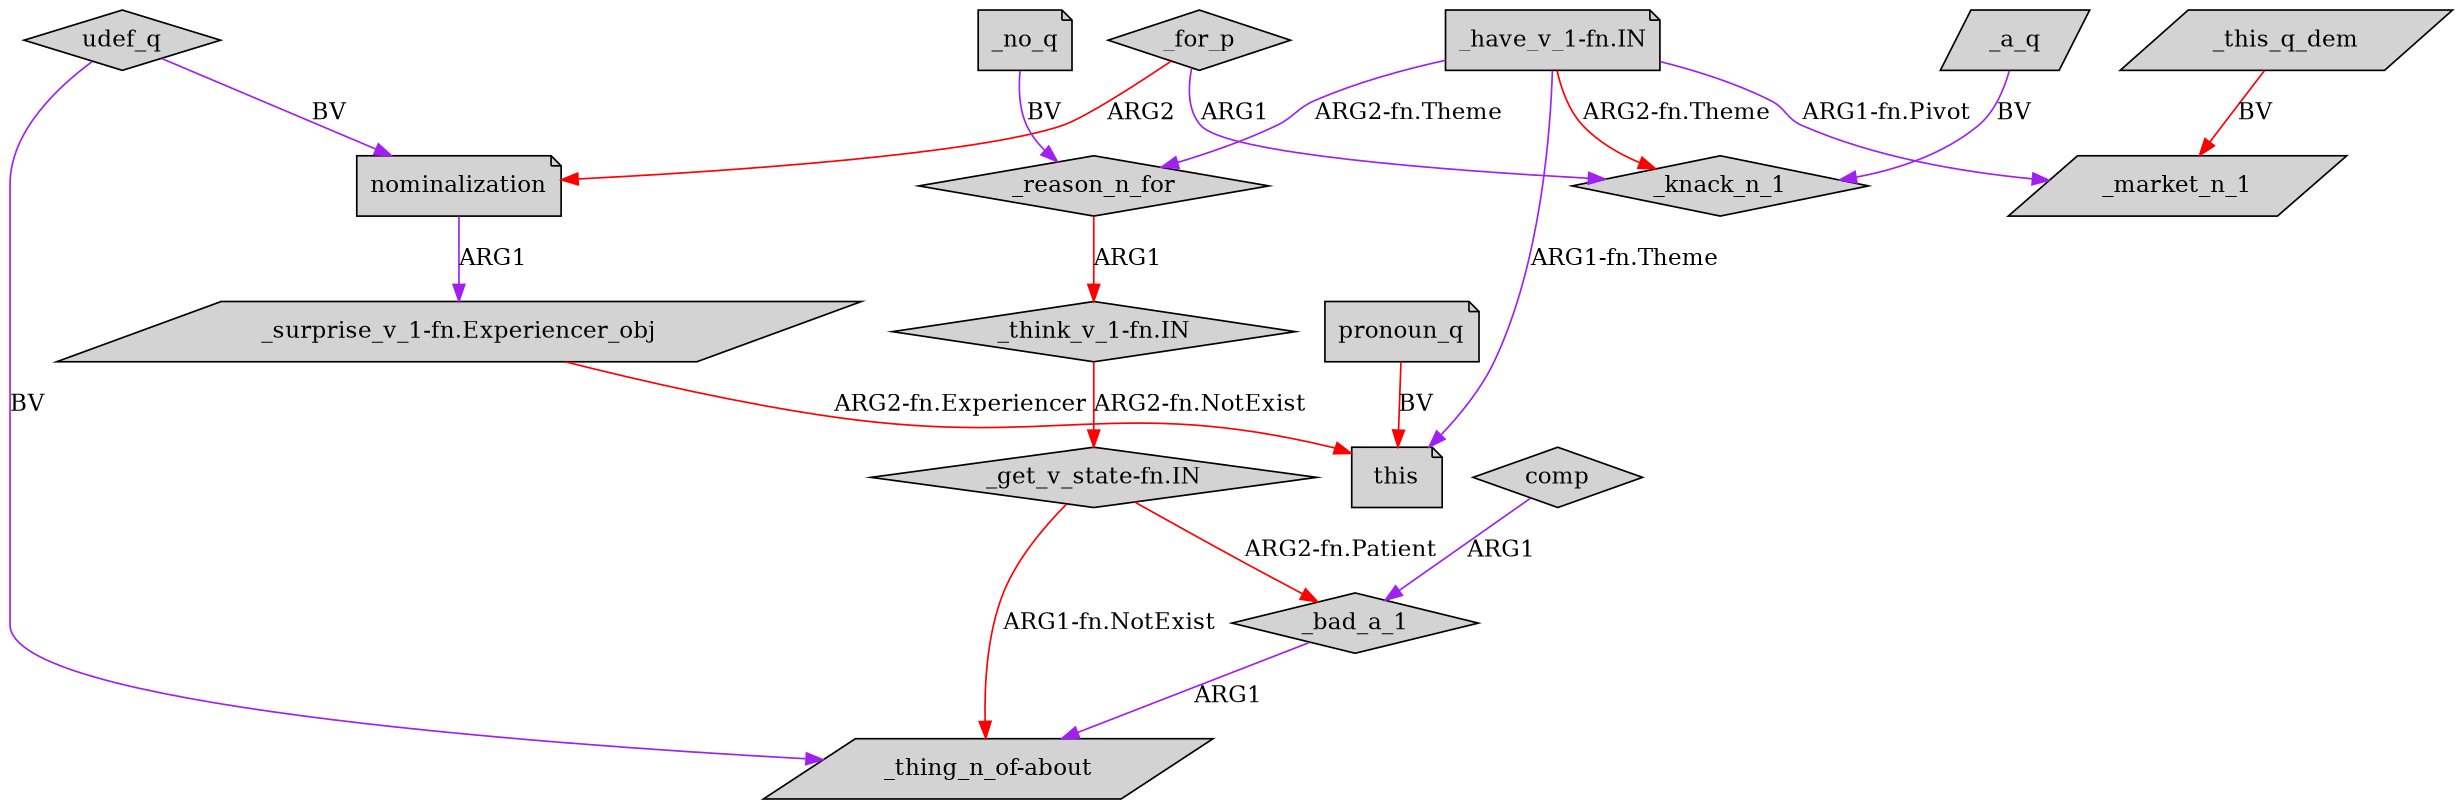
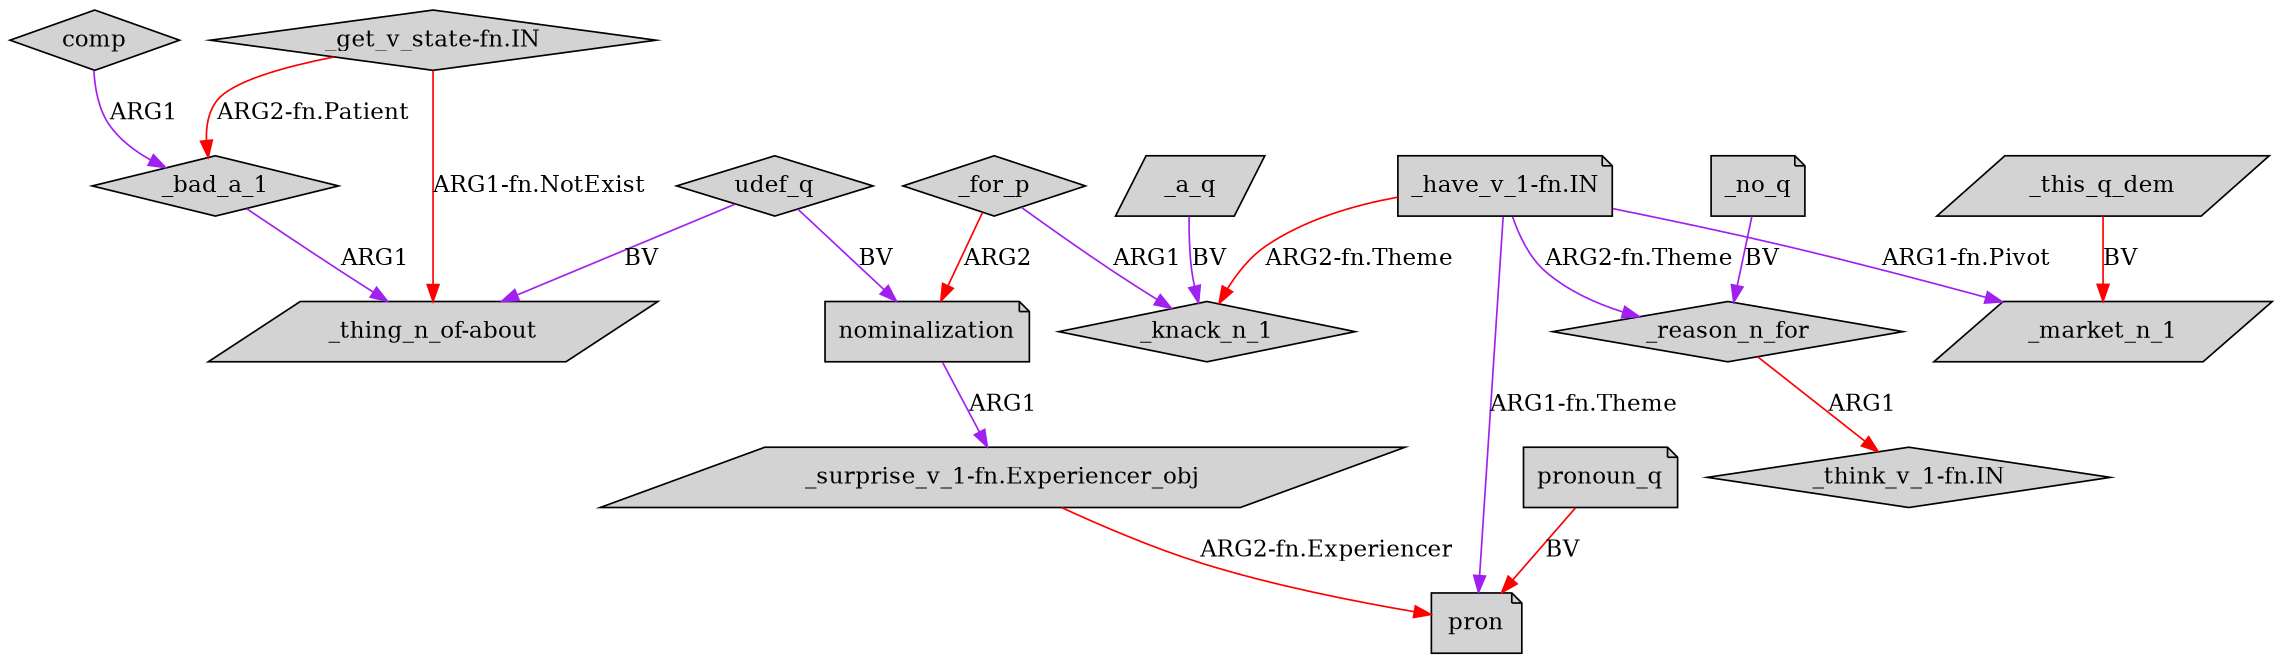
edge "_think_v_1-fn.IN" -> "_get_v_state-fn.IN": removed, label "ARG2-fn.NotExist"
node "this": label "this" -> "pron"
